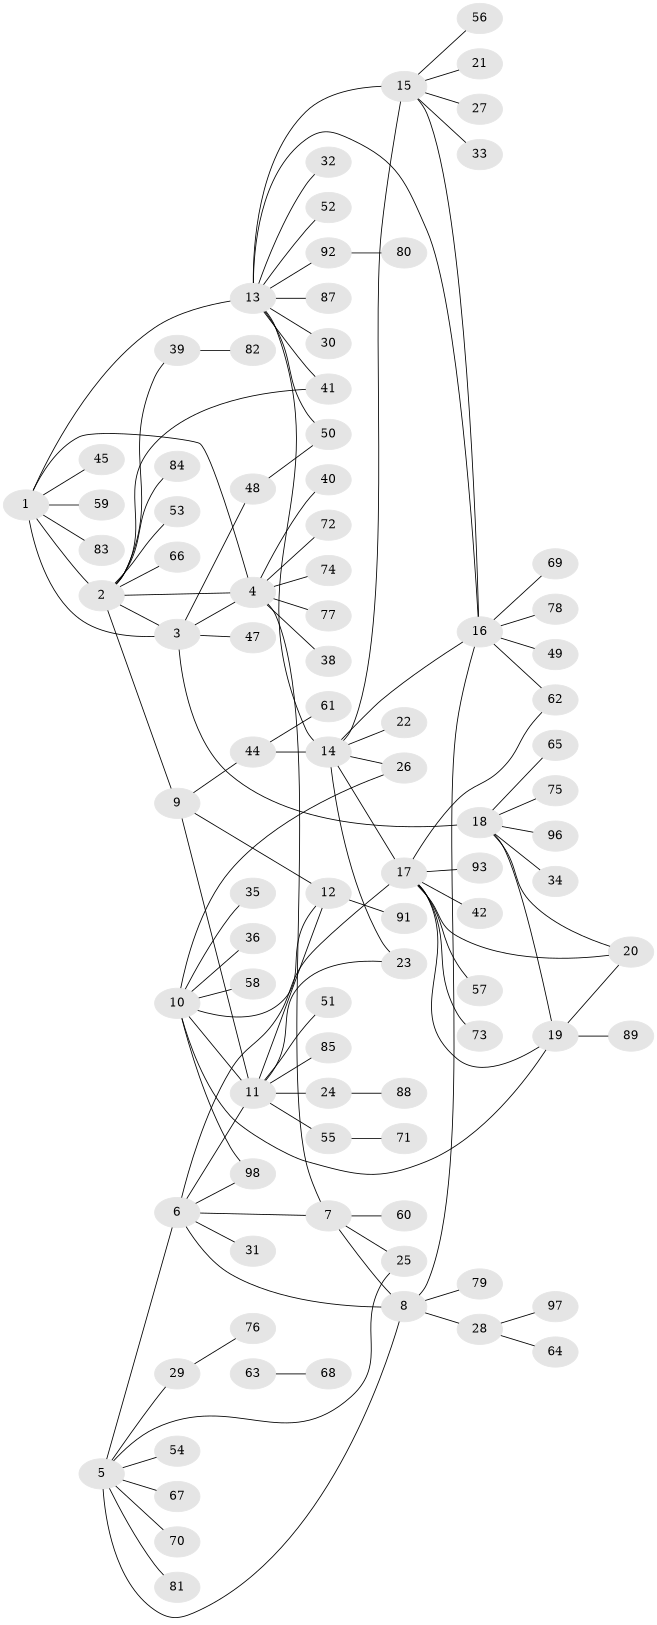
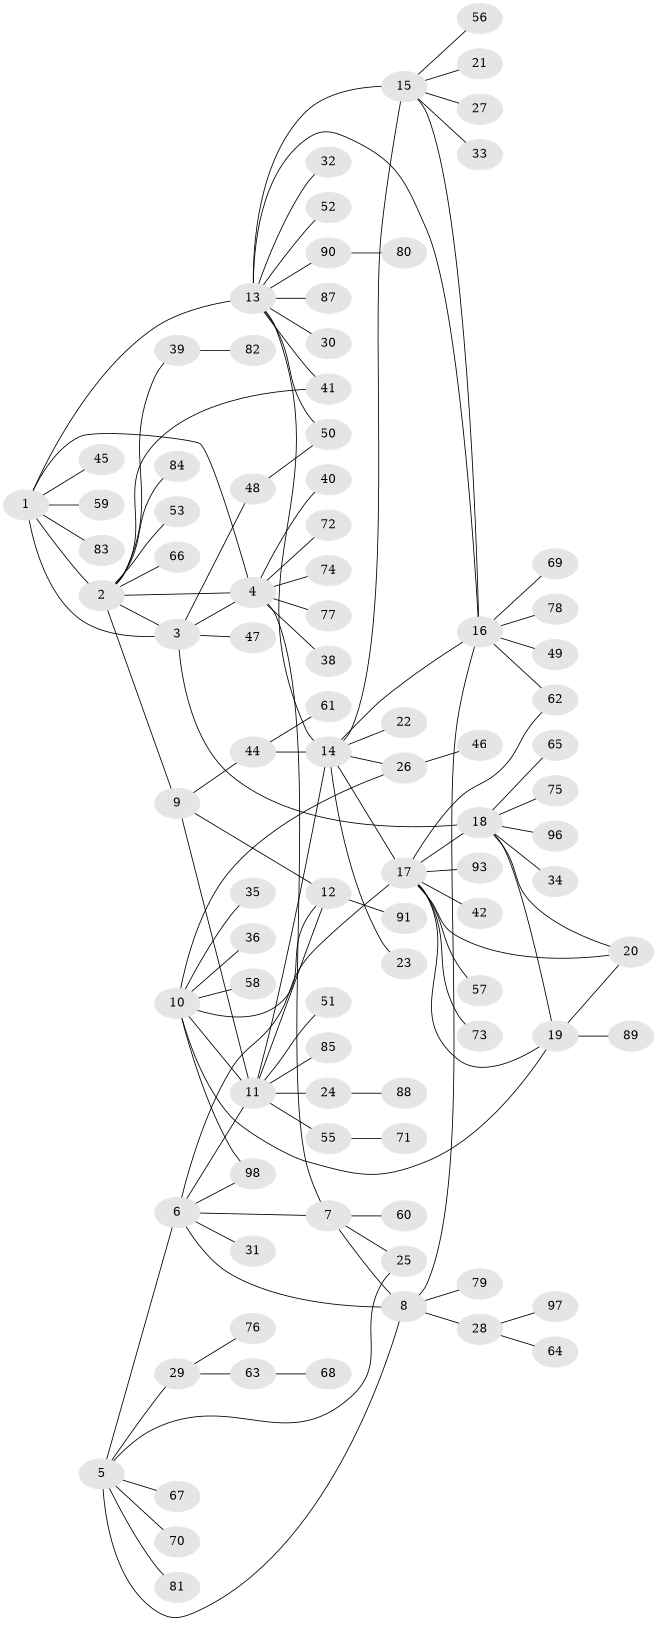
node "92": label "92" -> "90"
node "46": added
edge "18" -- "17": added
edge "23" -- "11": now "14" -- "11"
edge "29" -- "63": added
node "54": removed
